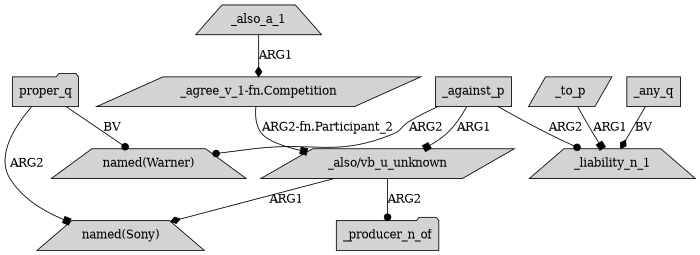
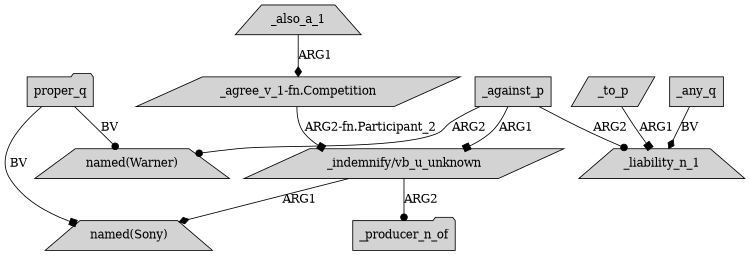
edge "proper_q" -> "named(Sony)": label "ARG2" -> "BV"
node "_also/vb_u_unknown": label "_also/vb_u_unknown" -> "_indemnify/vb_u_unknown"
